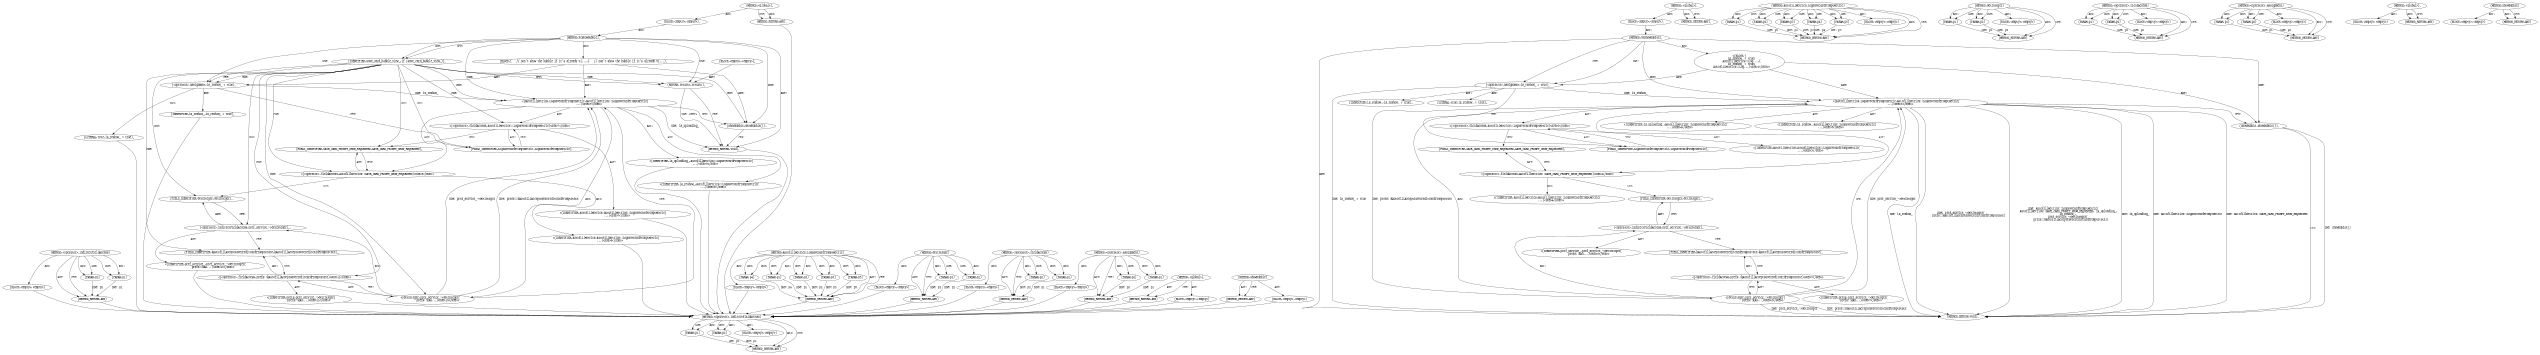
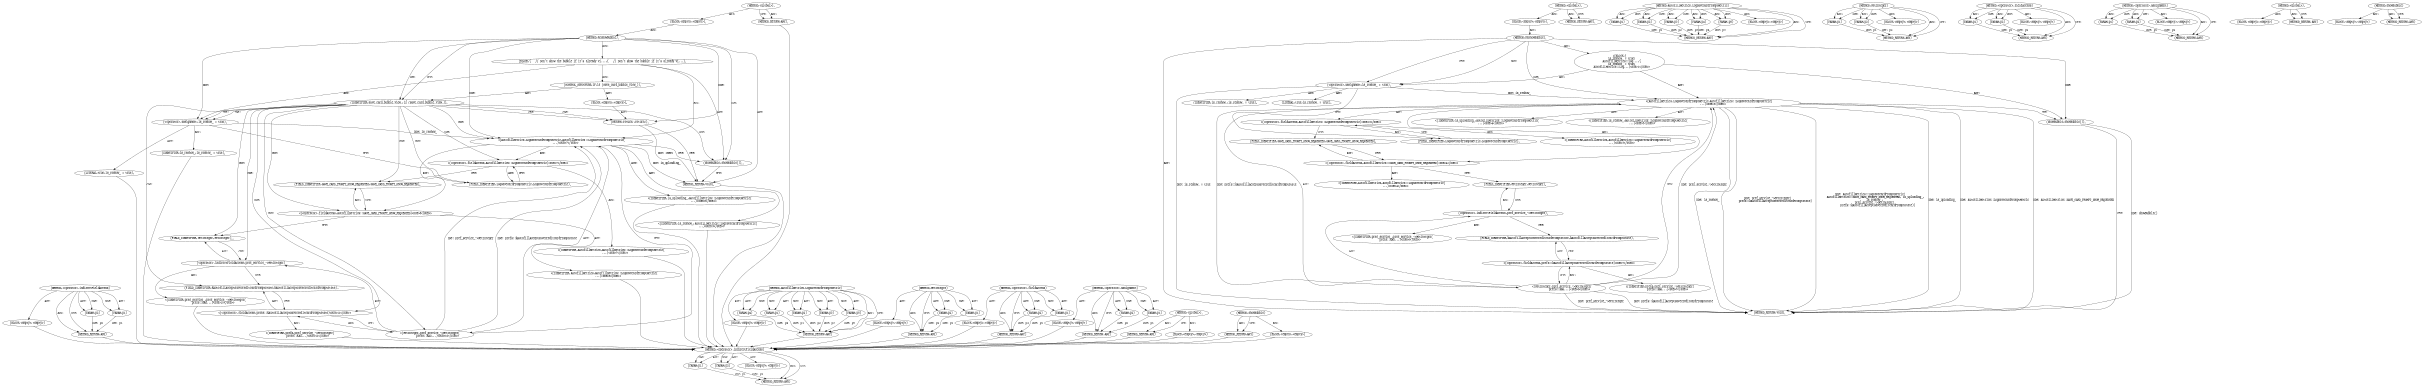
node "(CONTROL_STRUCTURE,IF,if (save_card_bubble_view_))": added
